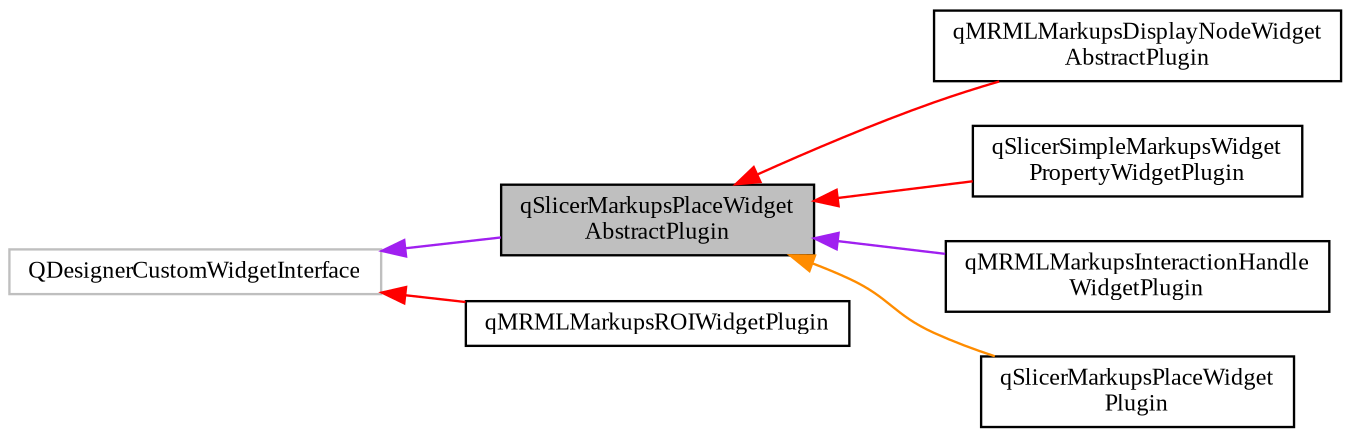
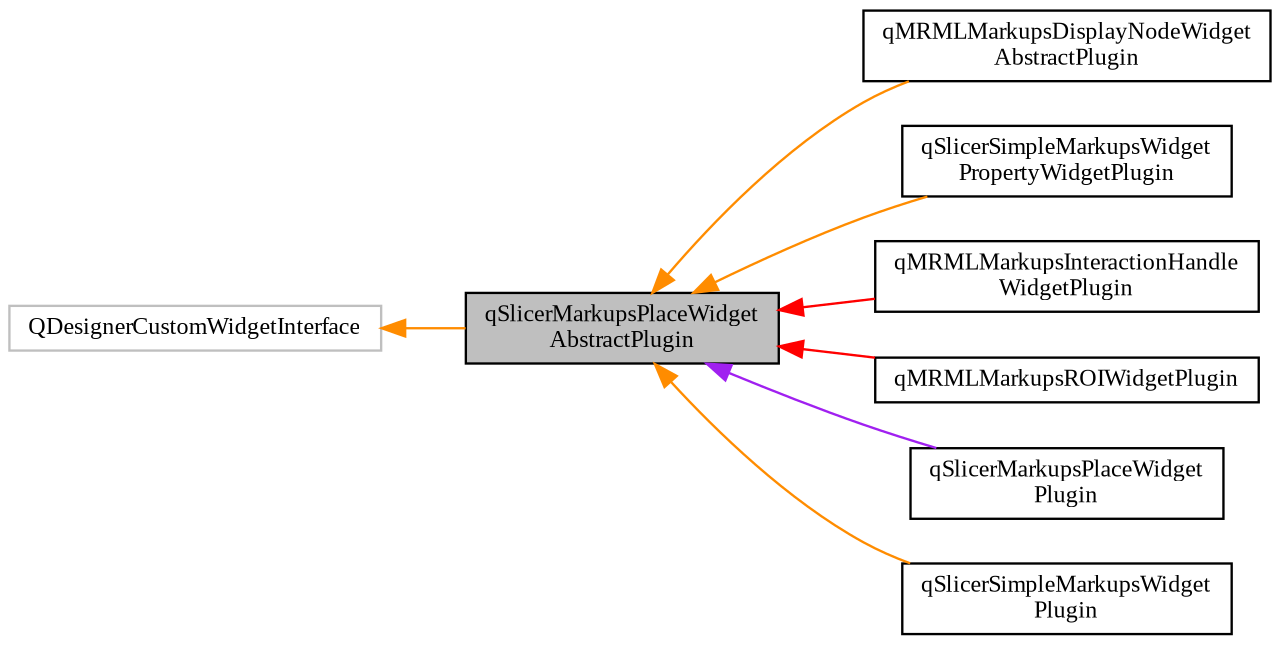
edge "qMRMLMarkupsDisplayNodeWidget AbstractPlugin" -> "qSlicerMarkupsPlaceWidget AbstractPlugin": color red -> darkorange
edge "qSlicerSimpleMarkupsWidget PropertyWidgetPlugin" -> "qSlicerMarkupsPlaceWidget AbstractPlugin": color red -> darkorange
edge "qSlicerMarkupsPlaceWidget AbstractPlugin" -> "QDesignerCustomWidgetInterface": color purple -> darkorange
edge "qMRMLMarkupsInteractionHandle WidgetPlugin" -> "qSlicerMarkupsPlaceWidget AbstractPlugin": color purple -> red
edge "qMRMLMarkupsROIWidgetPlugin" -> "QDesignerCustomWidgetInterface": now "qMRMLMarkupsROIWidgetPlugin" -> "qSlicerMarkupsPlaceWidget AbstractPlugin"
edge "qSlicerMarkupsPlaceWidget Plugin" -> "qSlicerMarkupsPlaceWidget AbstractPlugin": color darkorange -> purple
node "qSlicerSimpleMarkupsWidget Plugin": added
